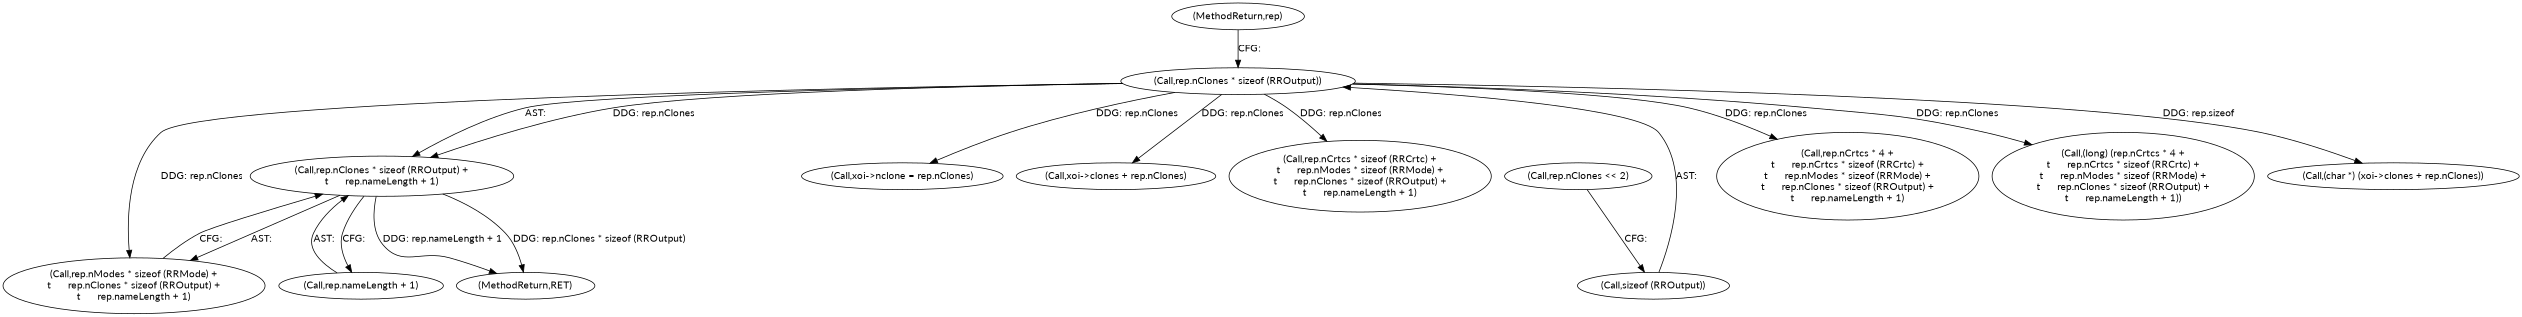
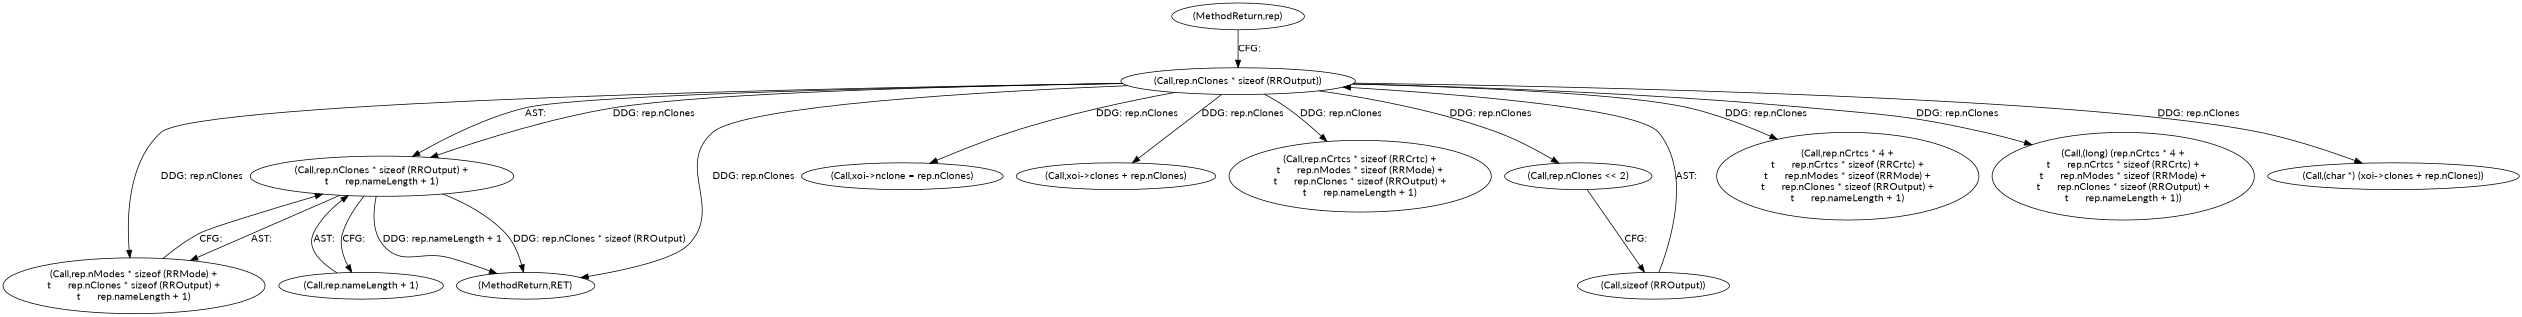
edge "(Call,rep.nClones * sizeof (RROutput))" -> "(MethodReturn,RET)": added, label "DDG: rep.nClones"
edge "(Call,rep.nClones * sizeof (RROutput))" -> "(Call,rep.nClones << 2)": added, label "DDG: rep.nClones"
edge "(Call,rep.nClones * sizeof (RROutput))" -> "(Call,(char *) (xoi->clones + rep.nClones))": label "DDG: rep.sizeof" -> "DDG: rep.nClones"
